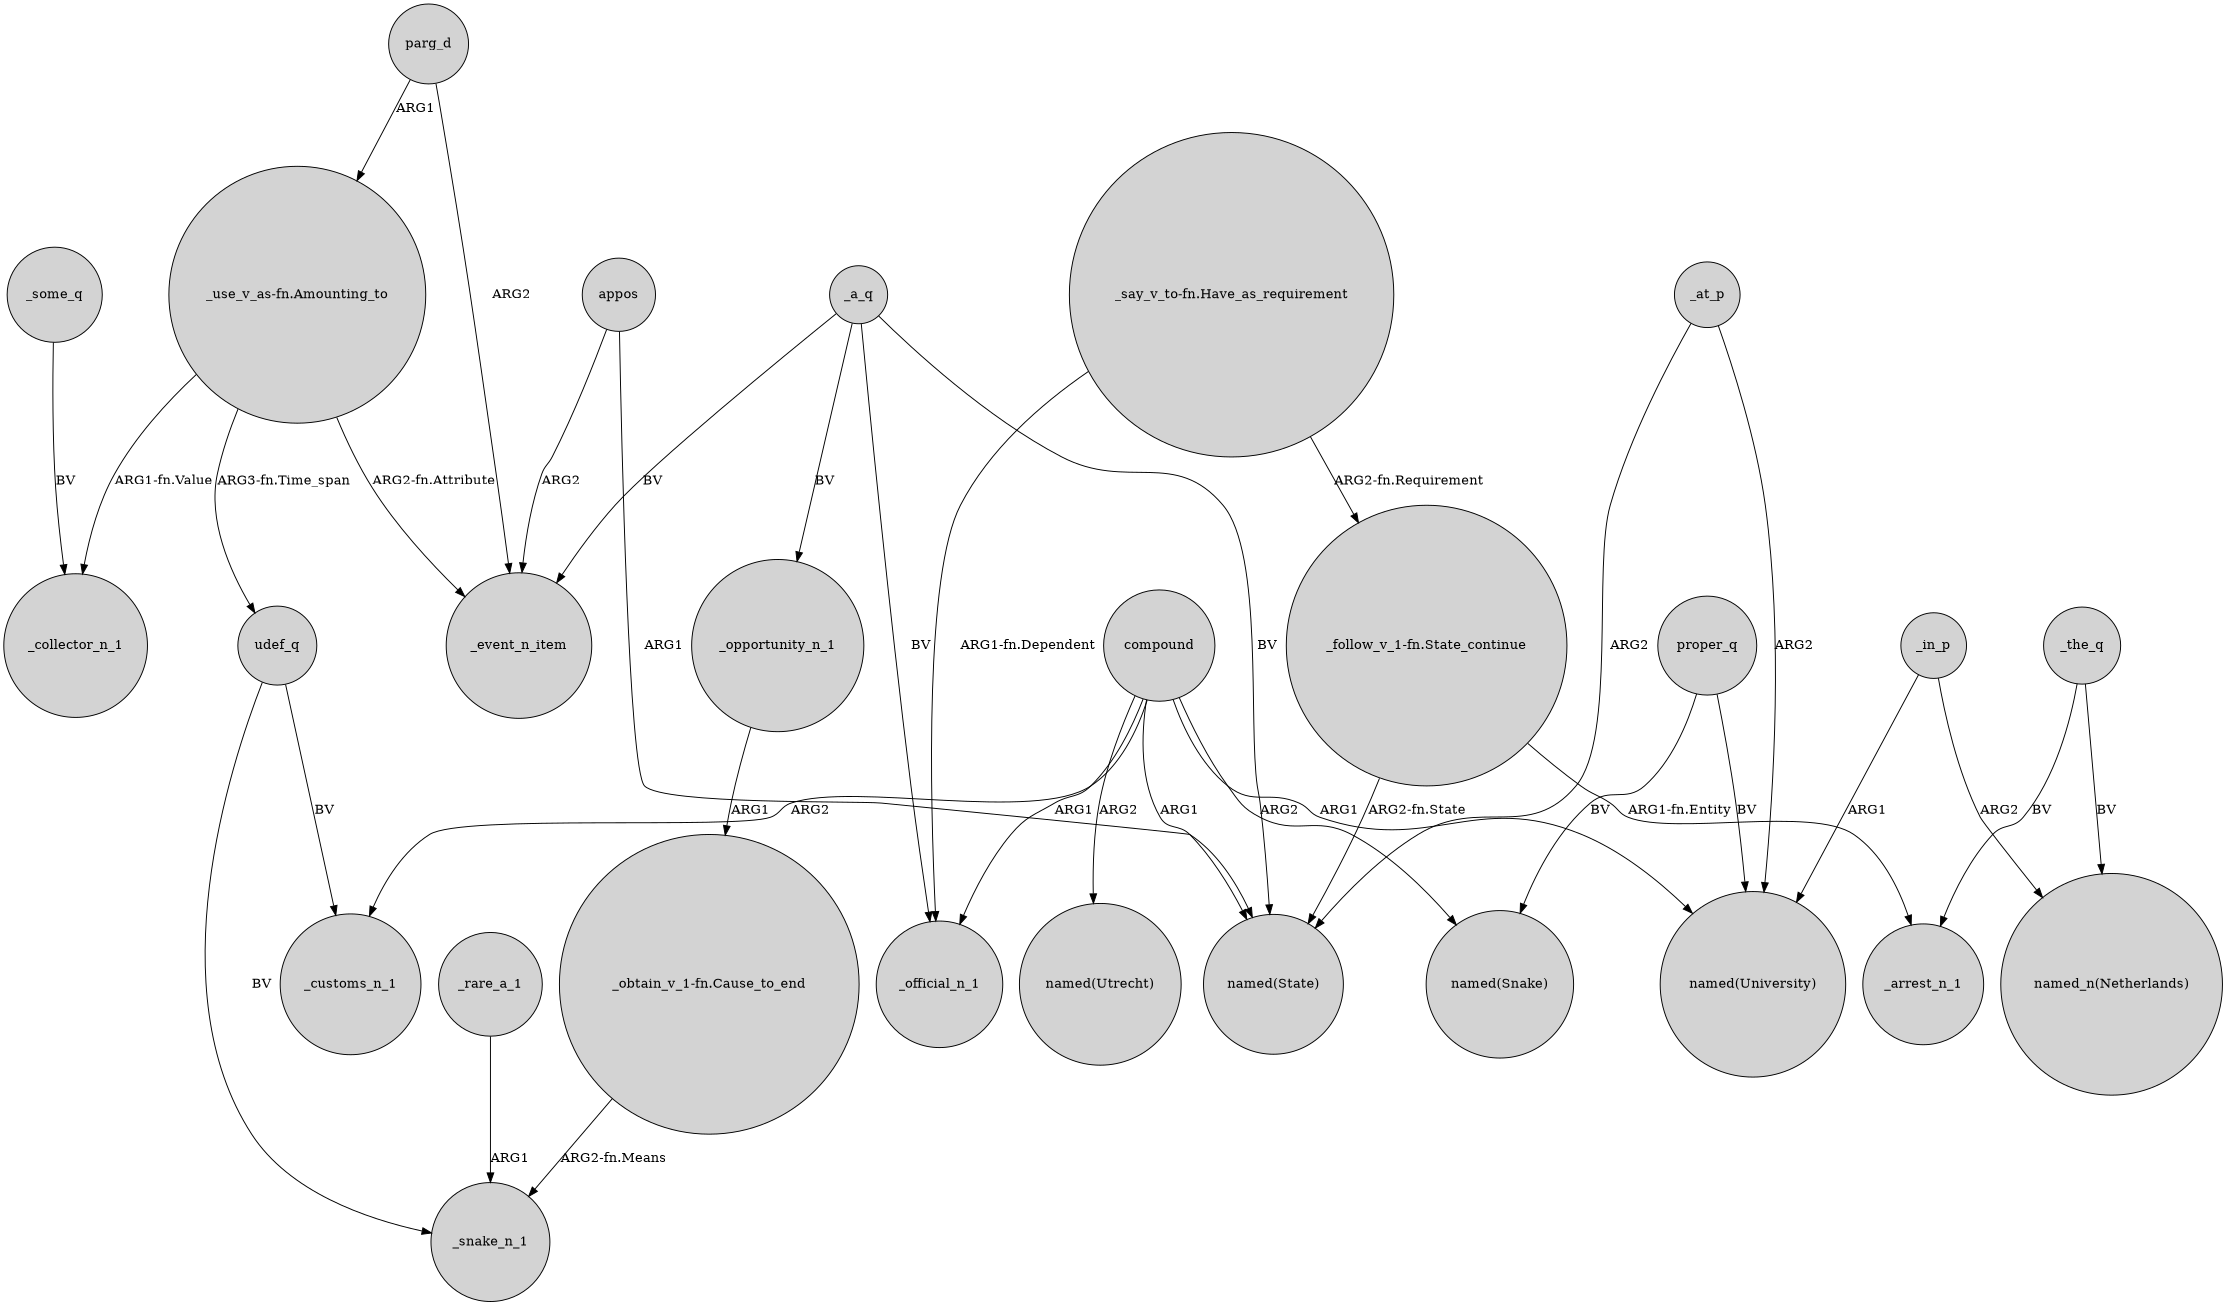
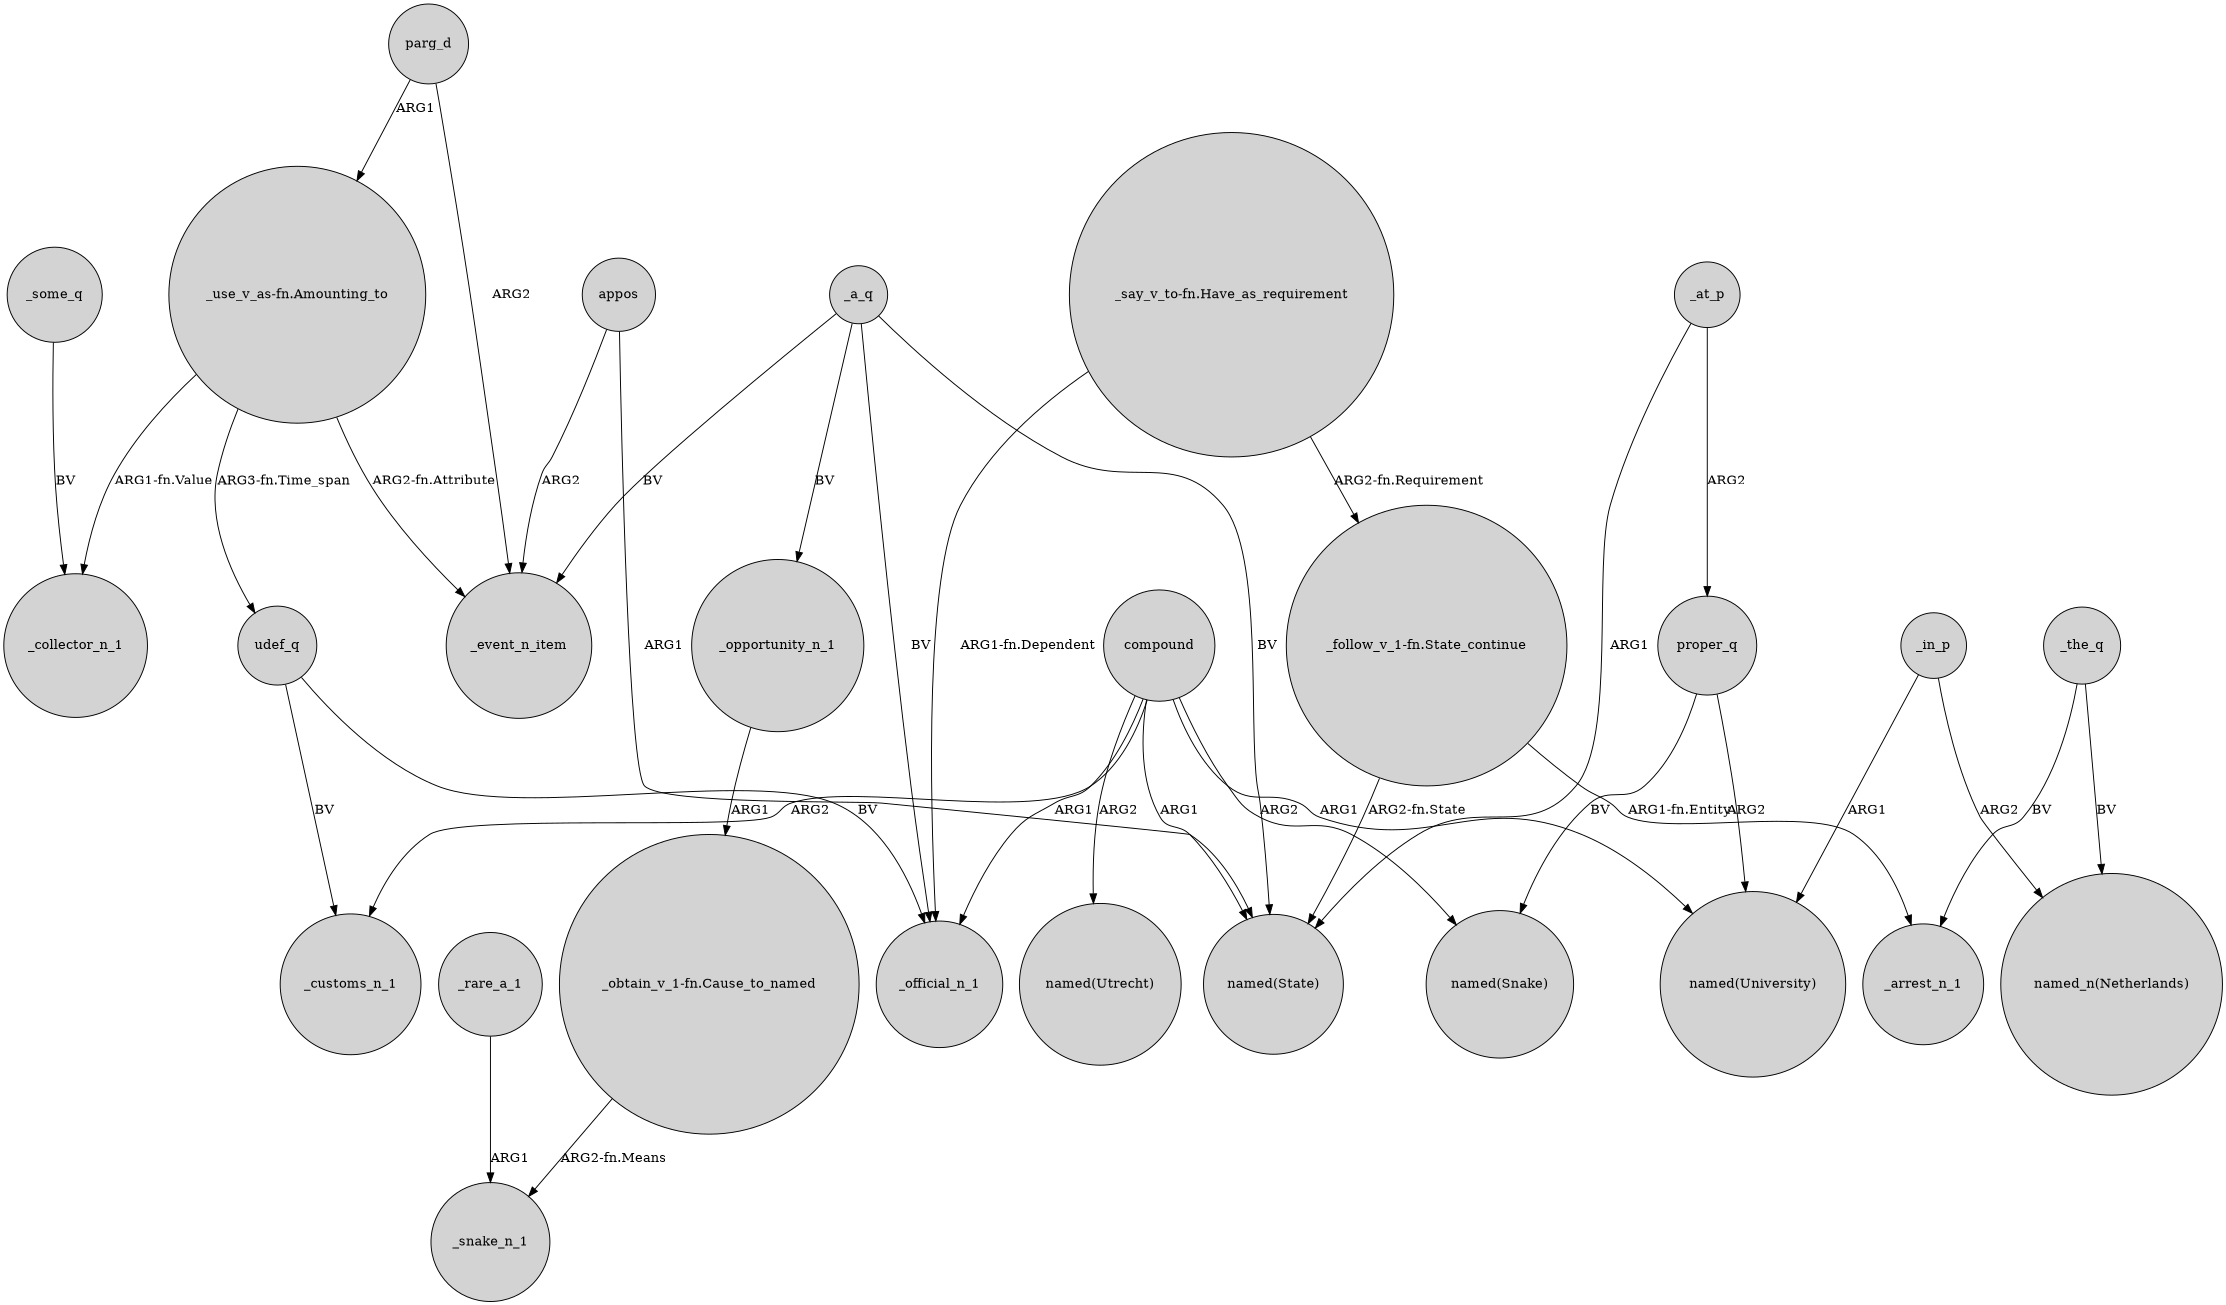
edge "_at_p" -> "named(University)": now "_at_p" -> "proper_q"
edge "_at_p" -> "named(State)": label "ARG2" -> "ARG1"
edge "proper_q" -> "named(University)": label "BV" -> "ARG2"
node "_obtain_v_1-fn.Cause_to_end": label "_obtain_v_1-fn.Cause_to_end" -> "_obtain_v_1-fn.Cause_to_named"
edge "udef_q" -> "_snake_n_1": now "udef_q" -> "_official_n_1"
